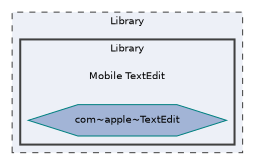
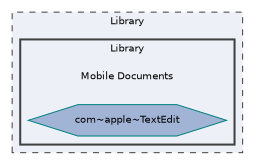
node "Mobile TextEdit": label "Mobile TextEdit" -> "Mobile Documents"
